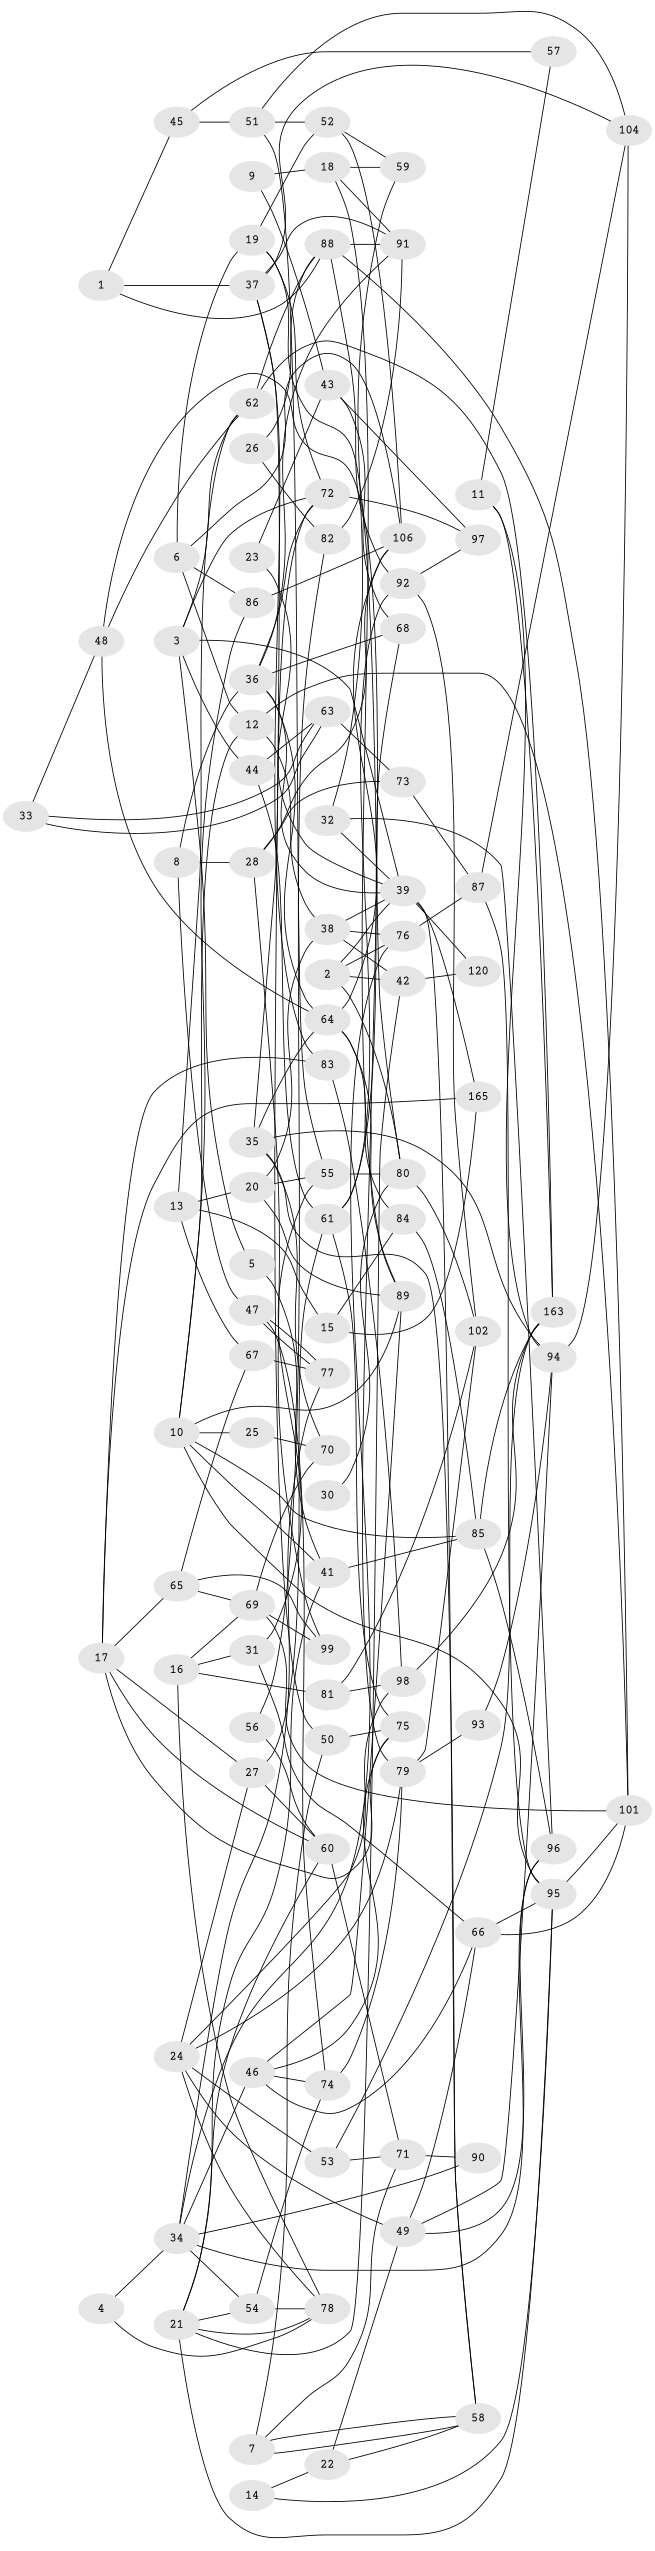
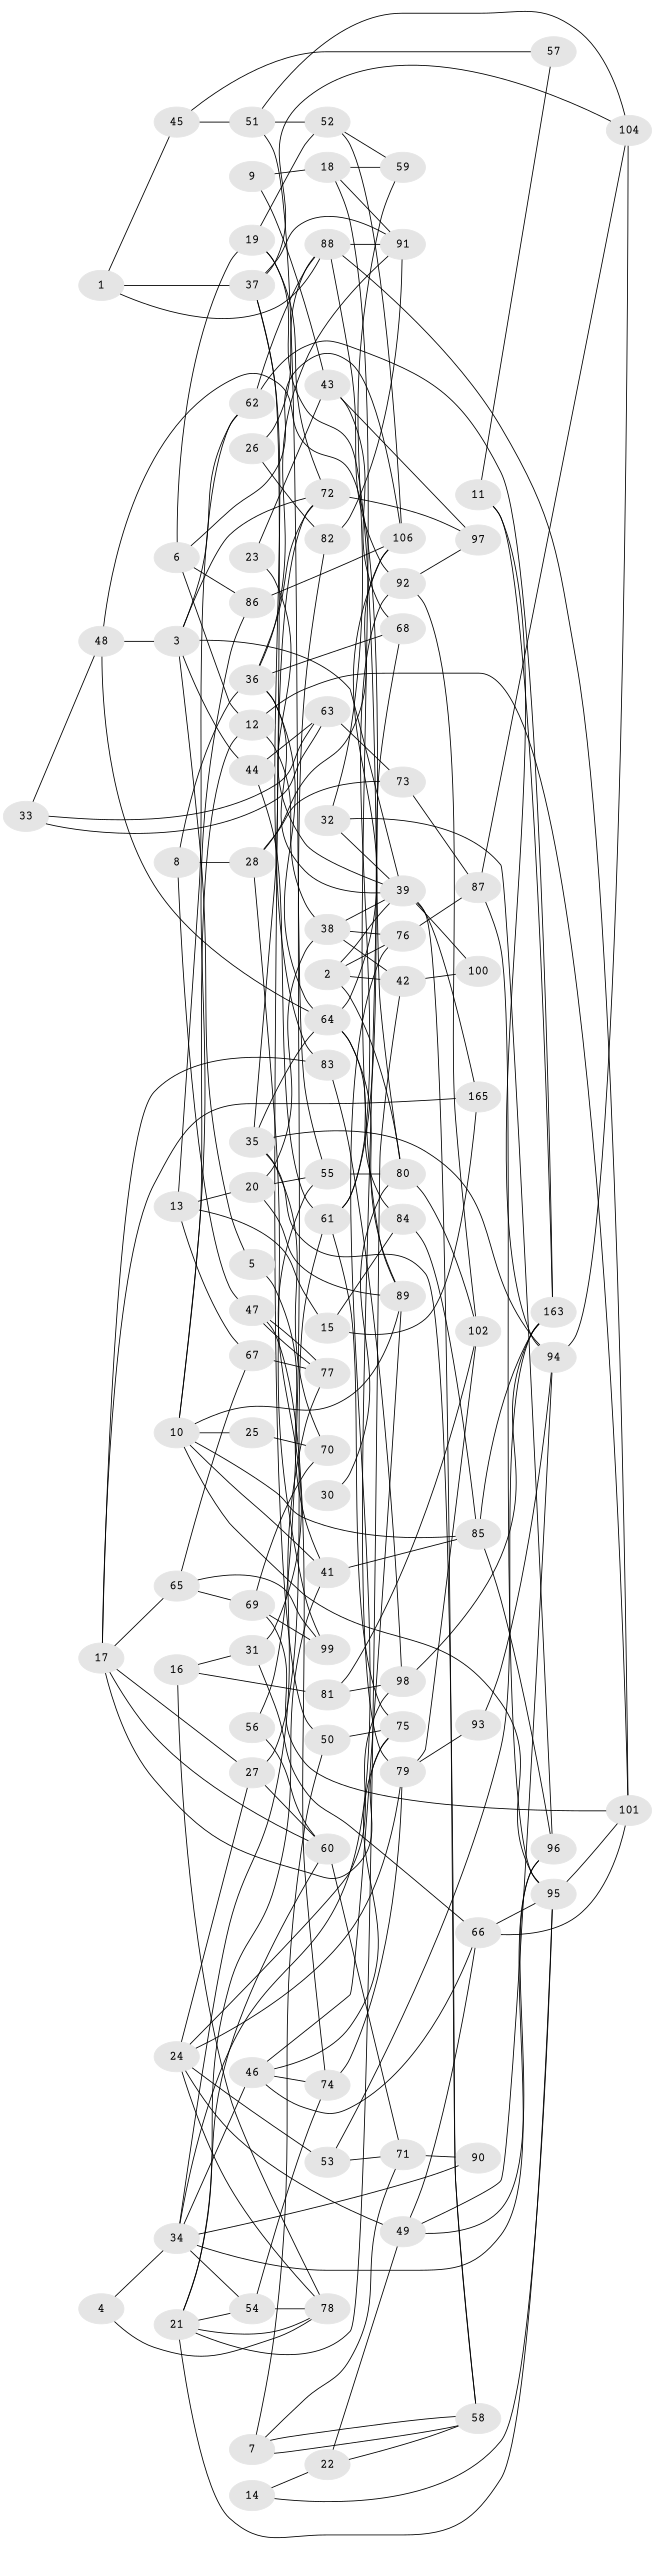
edge "62" -- "48": now "3" -- "48"
node "120": label "120" -> "100"
edge "69" -- "16": removed
